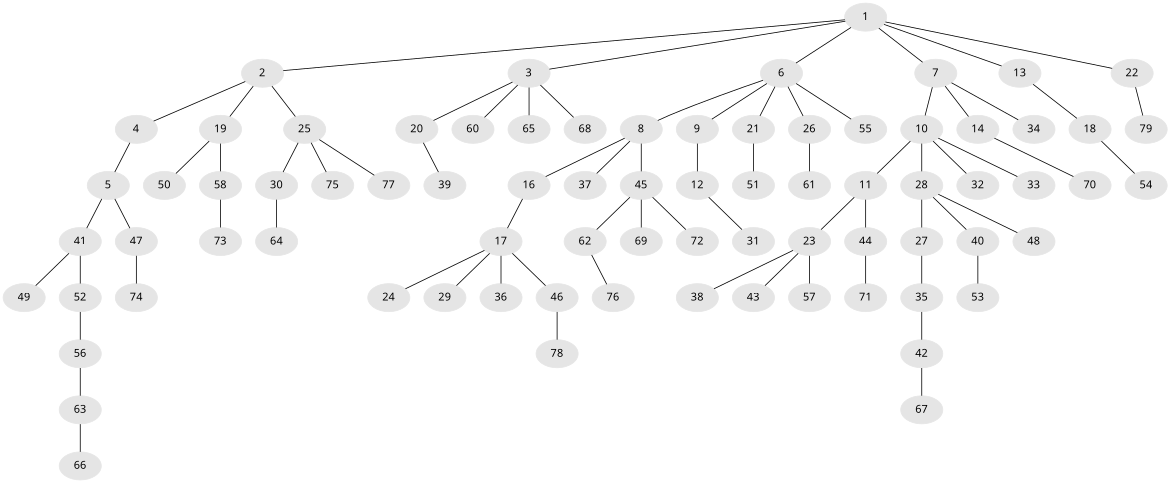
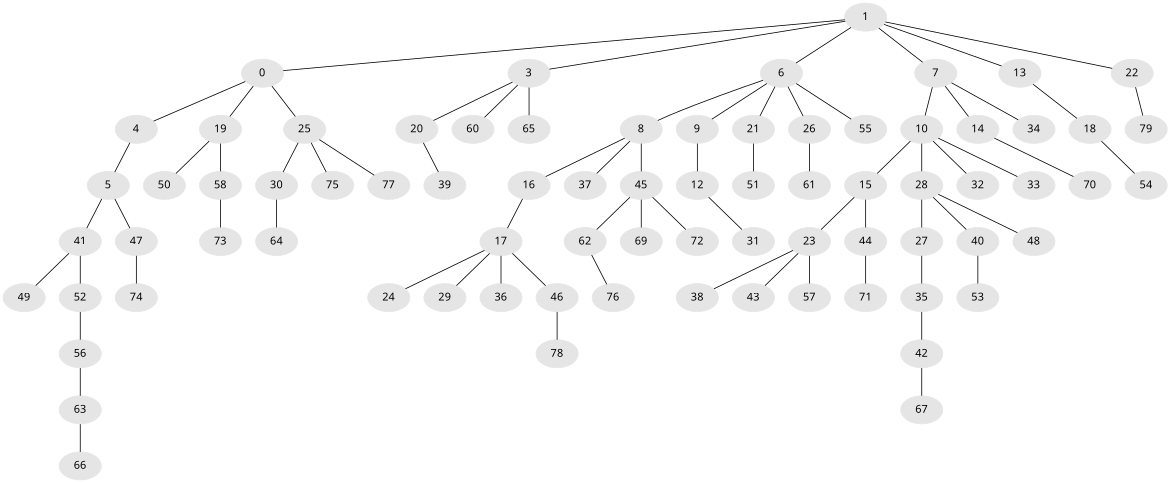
node "2": label "2" -> "0"
node "68": removed
node "11": label "11" -> "15"
